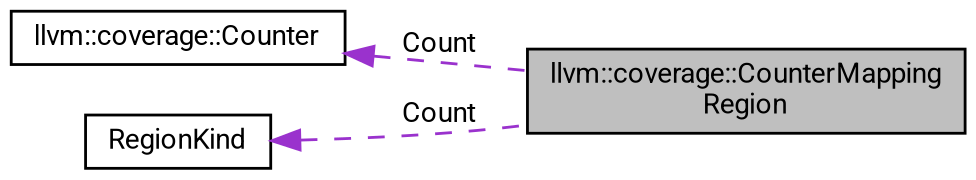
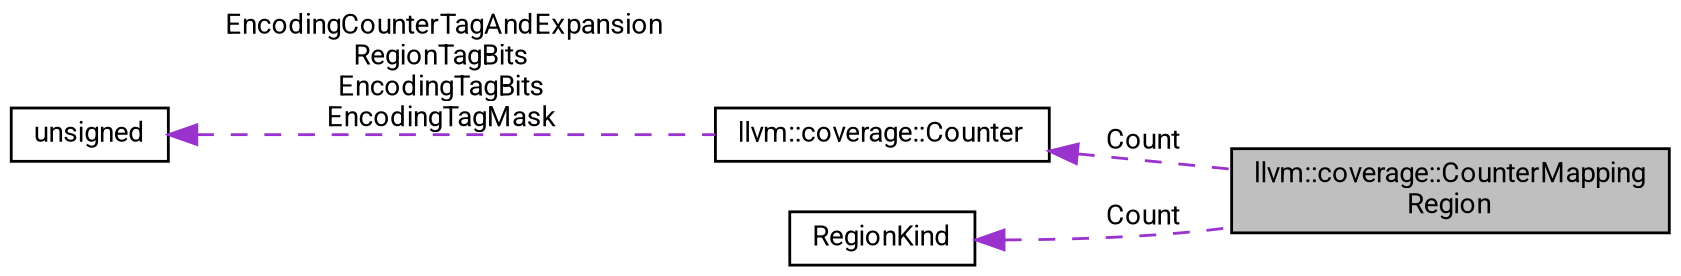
node "unsigned": added
